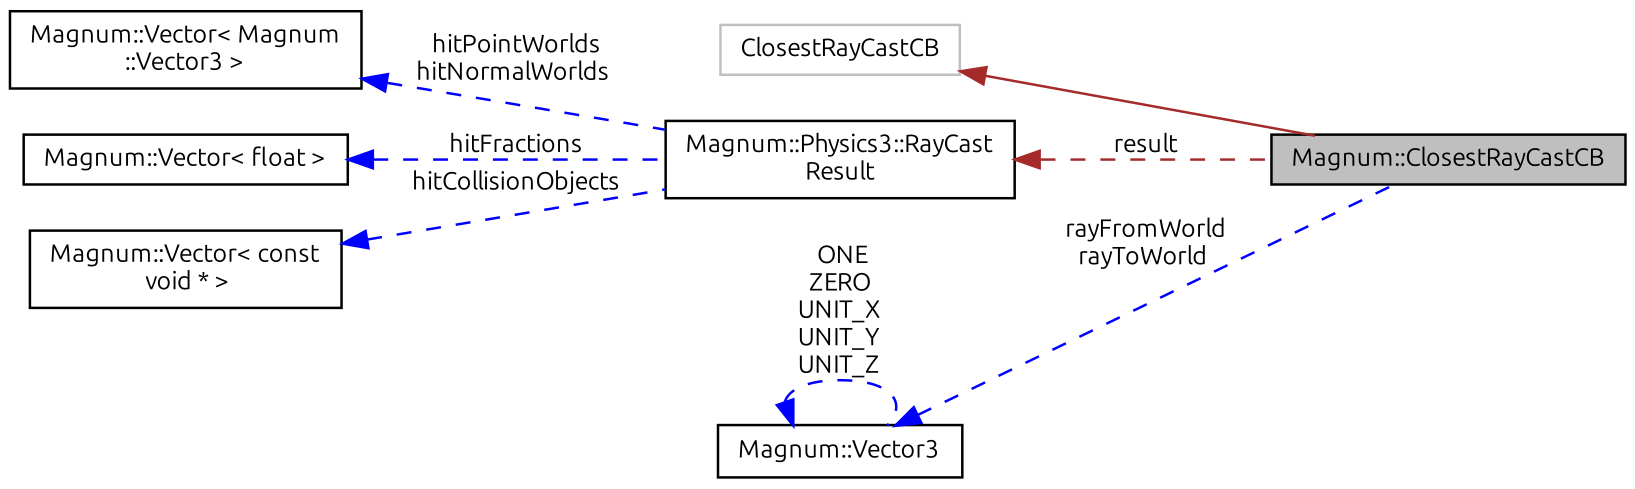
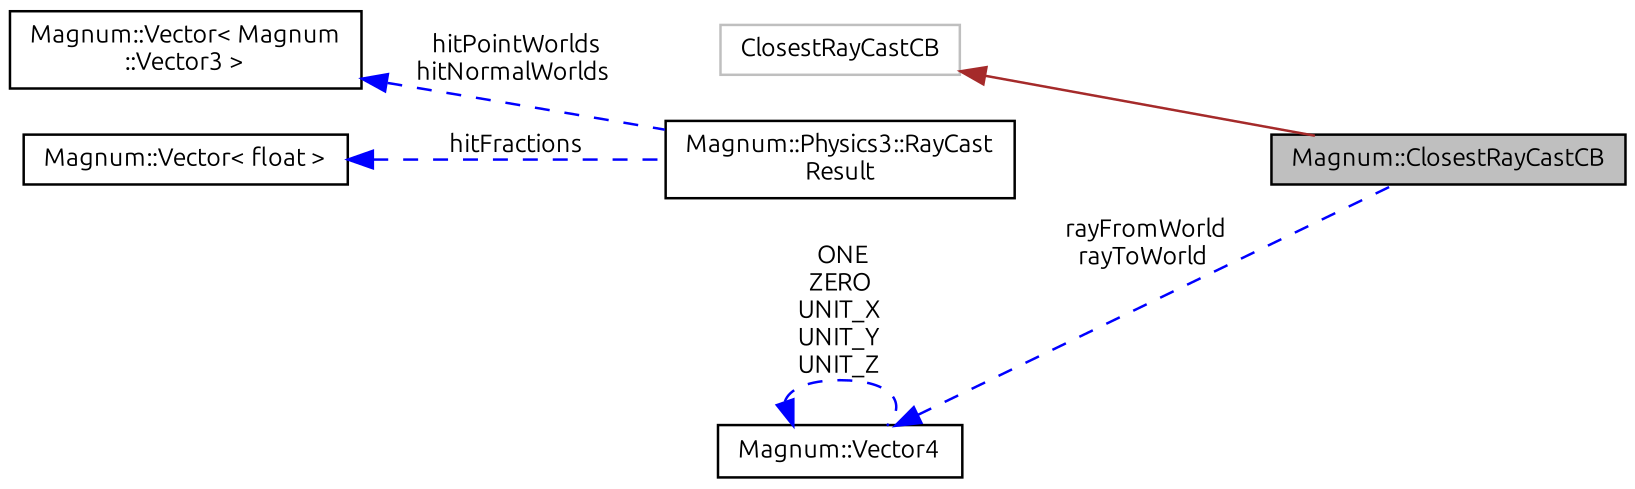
edge "Magnum::ClosestRayCastCB" -> "Magnum::Physics3::RayCast Result": removed, label "result"
node "Magnum::Vector< const void * >": removed
node "Magnum::Vector3": label "Magnum::Vector3" -> "Magnum::Vector4"
